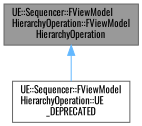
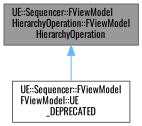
node "UE::Sequencer::FViewModel HierarchyOperation::UE _DEPRECATED": label "UE::Sequencer::FViewModel HierarchyOperation::UE _DEPRECATED" -> "UE::Sequencer::FViewModel FViewModel::UE _DEPRECATED"
